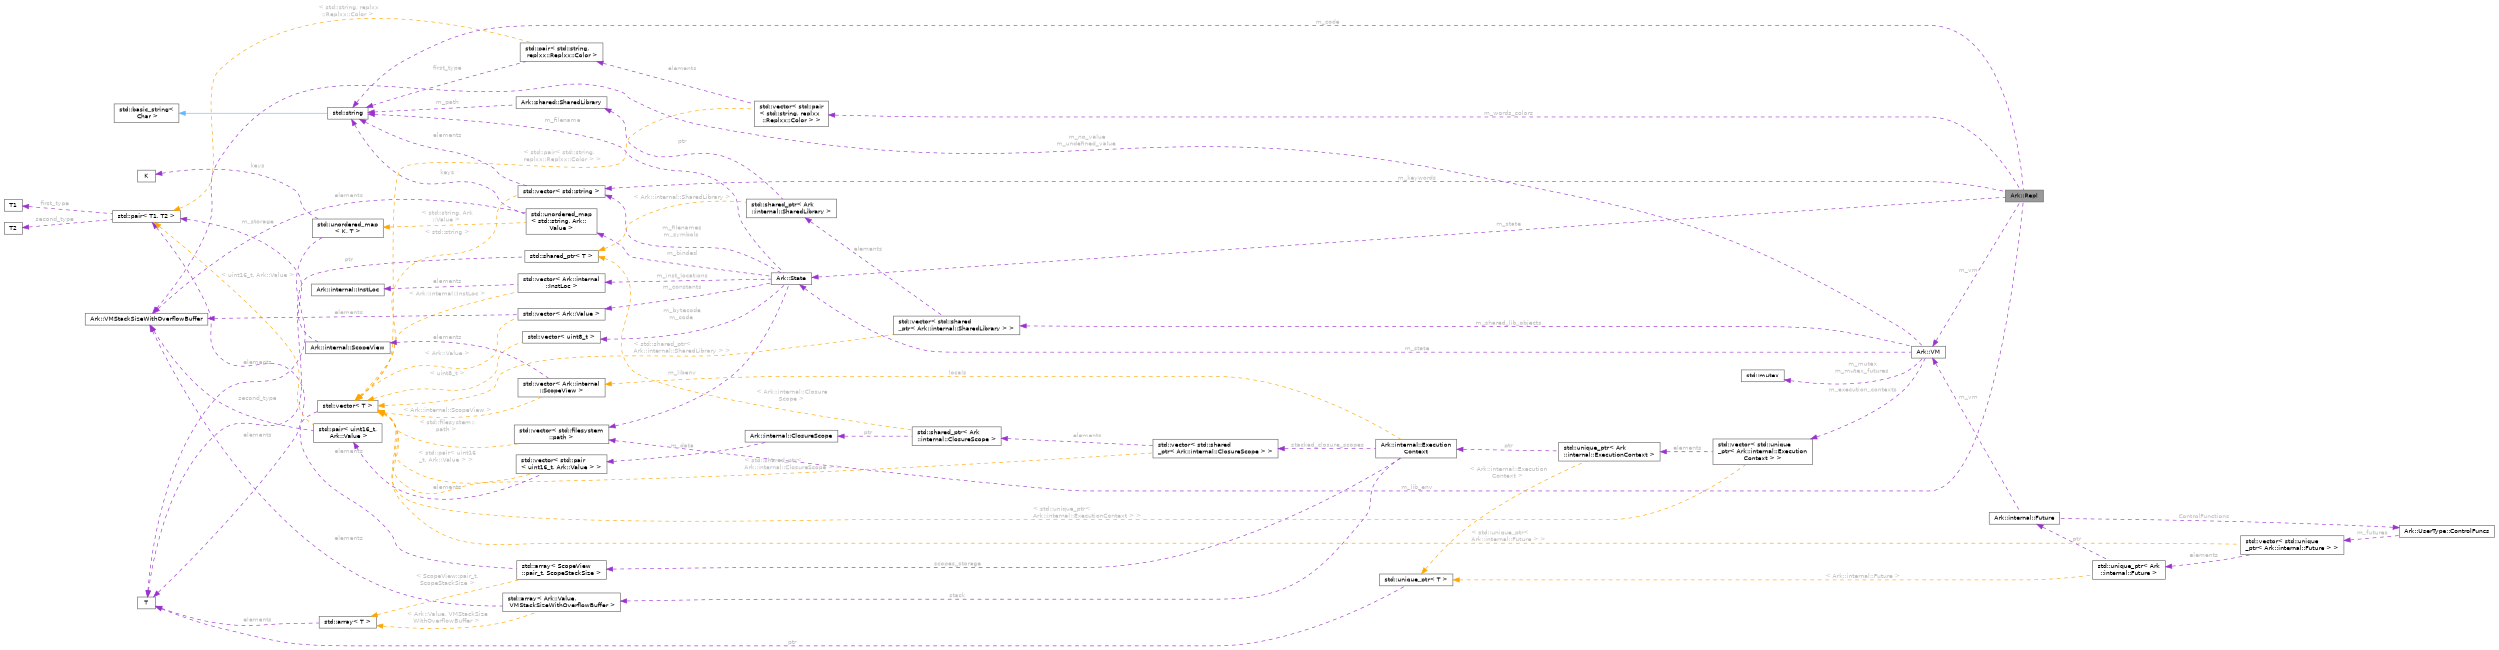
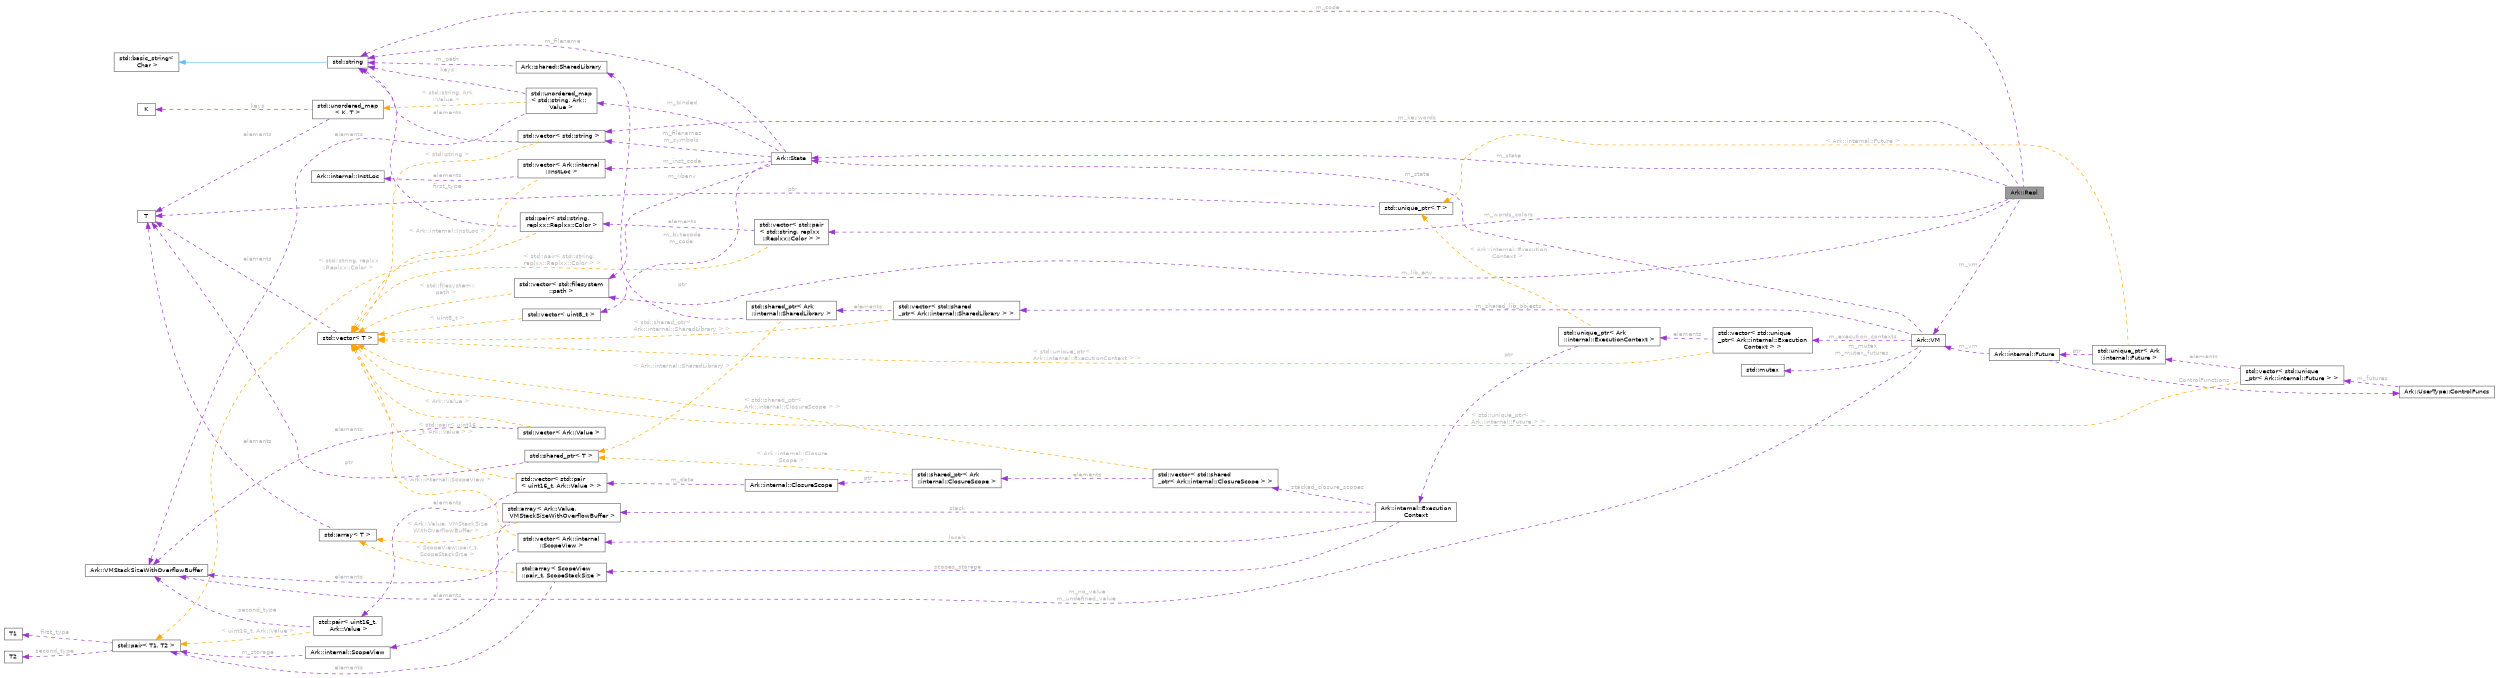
edge "Ark::State" -> "std::vector< Ark::internal ::InstLoc >": label " m_inst_locations" -> " m_inst_code"
edge "Ark::State" -> "std::vector< Ark::Value >": removed, label "m_constants"
edge "Ark::internal::Execution Context" -> "std::vector< Ark::internal ::ScopeView >": color orange -> darkorchid3
